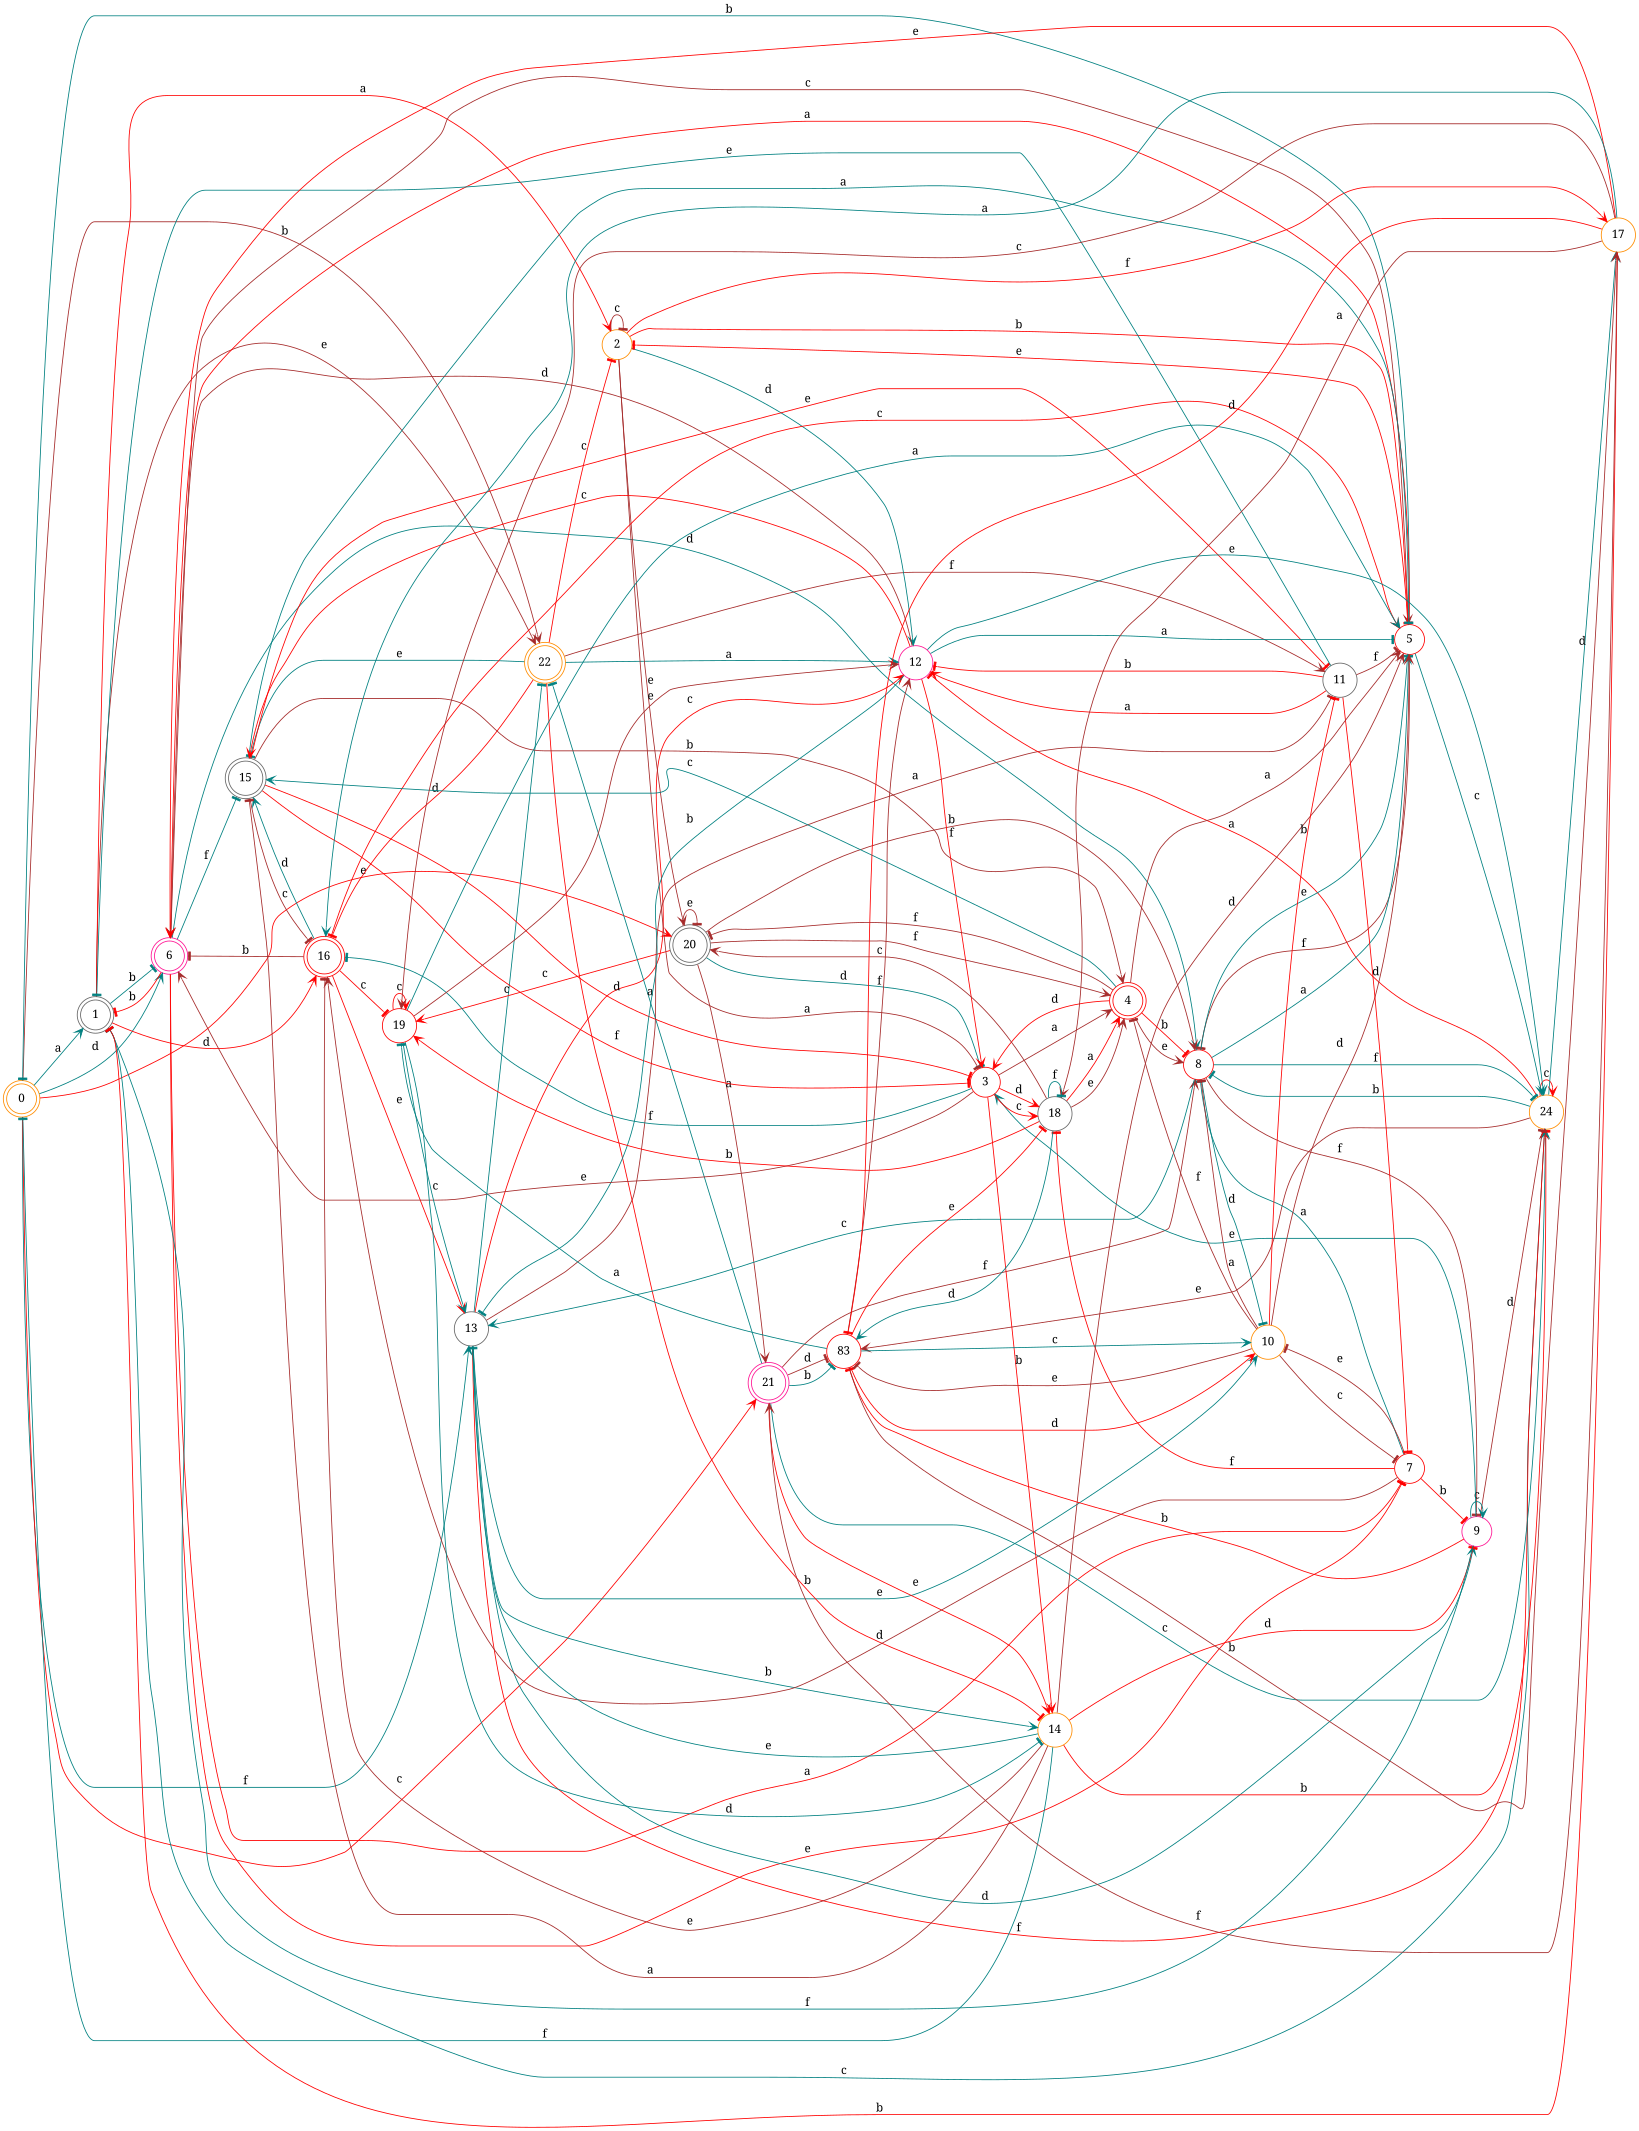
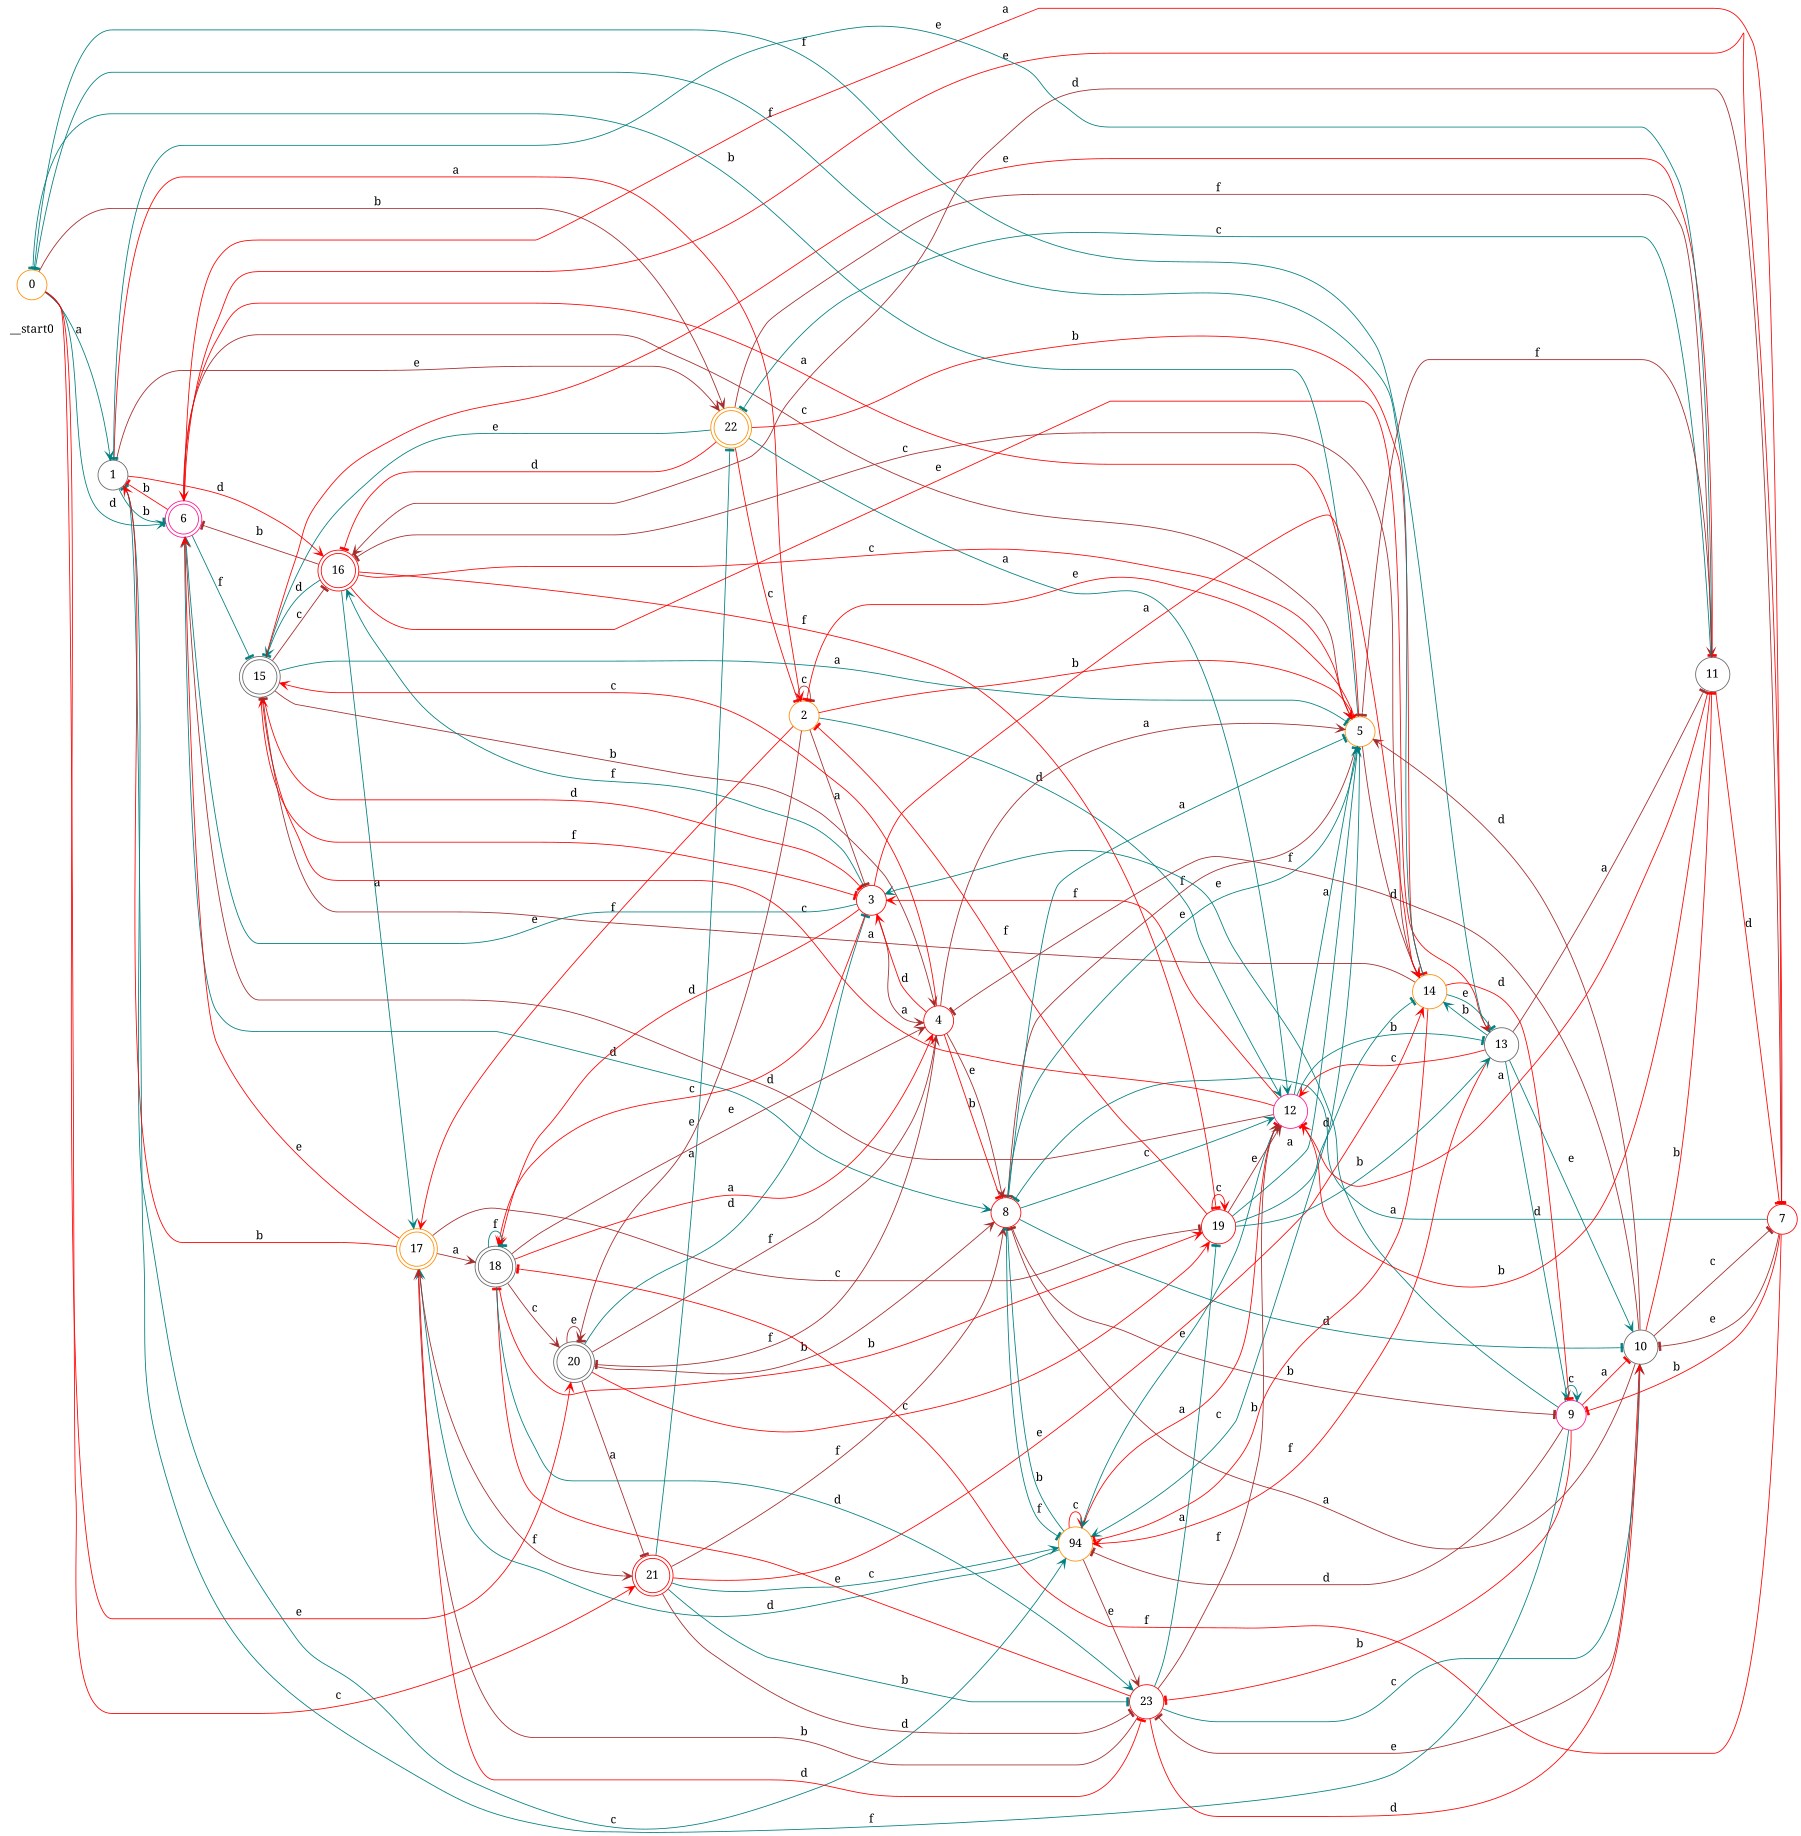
edge "17" -> "16": reversed
node "17": shape circle -> doublecircle
edge "17" -> "19": arrowhead vee -> tee
node "__start0": added
node "5": color red -> darkorange
edge "4" -> "15": color teal -> red
edge "16" -> "19": label "c" -> "f"
edge "19" -> "2": added, label "f"
node "4": shape doublecircle -> circle
node "1": shape doublecircle -> circle
edge "13" -> "22": now "11" -> "22"
node "0": shape doublecircle -> circle
node "24": label "24" -> "94"
node "18": shape circle -> doublecircle
edge "3" -> "16": arrowhead tee -> vee
edge "20" -> "21": arrowhead vee -> tee
edge "14" -> "5": reversed
edge "8" -> "9": label "f" -> "b"
edge "19" -> "13": label "c" -> "b"
edge "3" -> "6": color brown -> teal
edge "8" -> "13": now "8" -> "12"
node "10": color darkorange -> gray40
node "83": label "83" -> "23"
edge "3" -> "14": label "b" -> "a"
node "21": color deeppink -> red
edge "9" -> "10": added, label "a"
edge "14" -> "16": label "e" -> "c"
edge "17" -> "1": arrowhead tee -> vee
